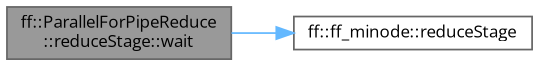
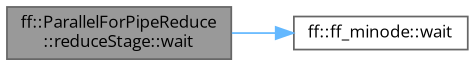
node "ff::ff_minode::reduceStage": label "ff::ff_minode::reduceStage" -> "ff::ff_minode::wait"
